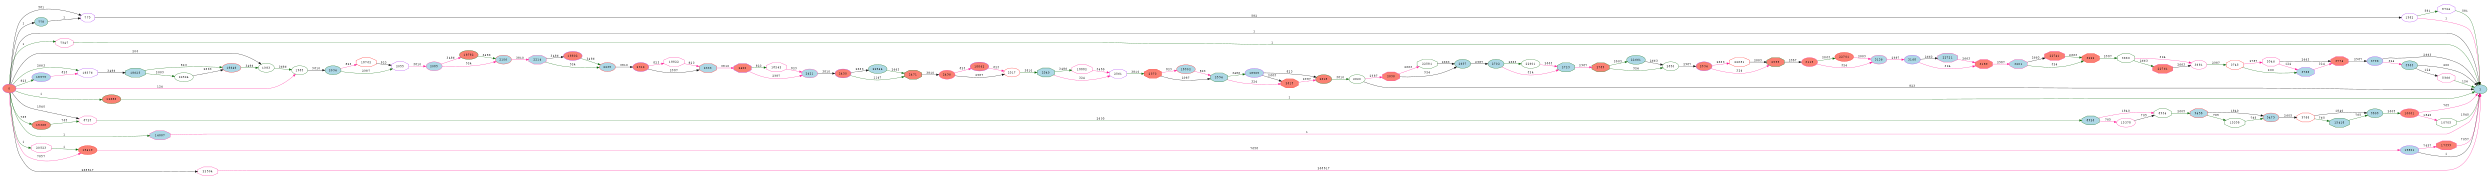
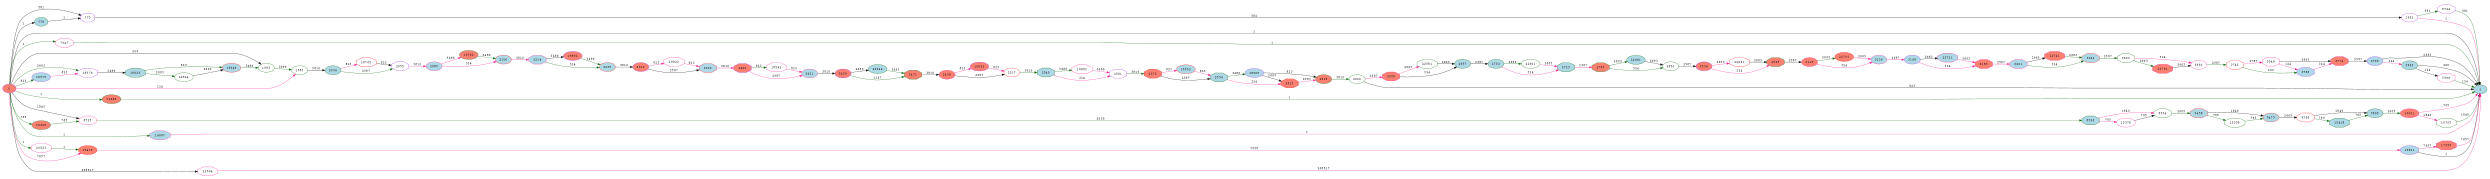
node "3222": fillcolor salmon -> lightblue
